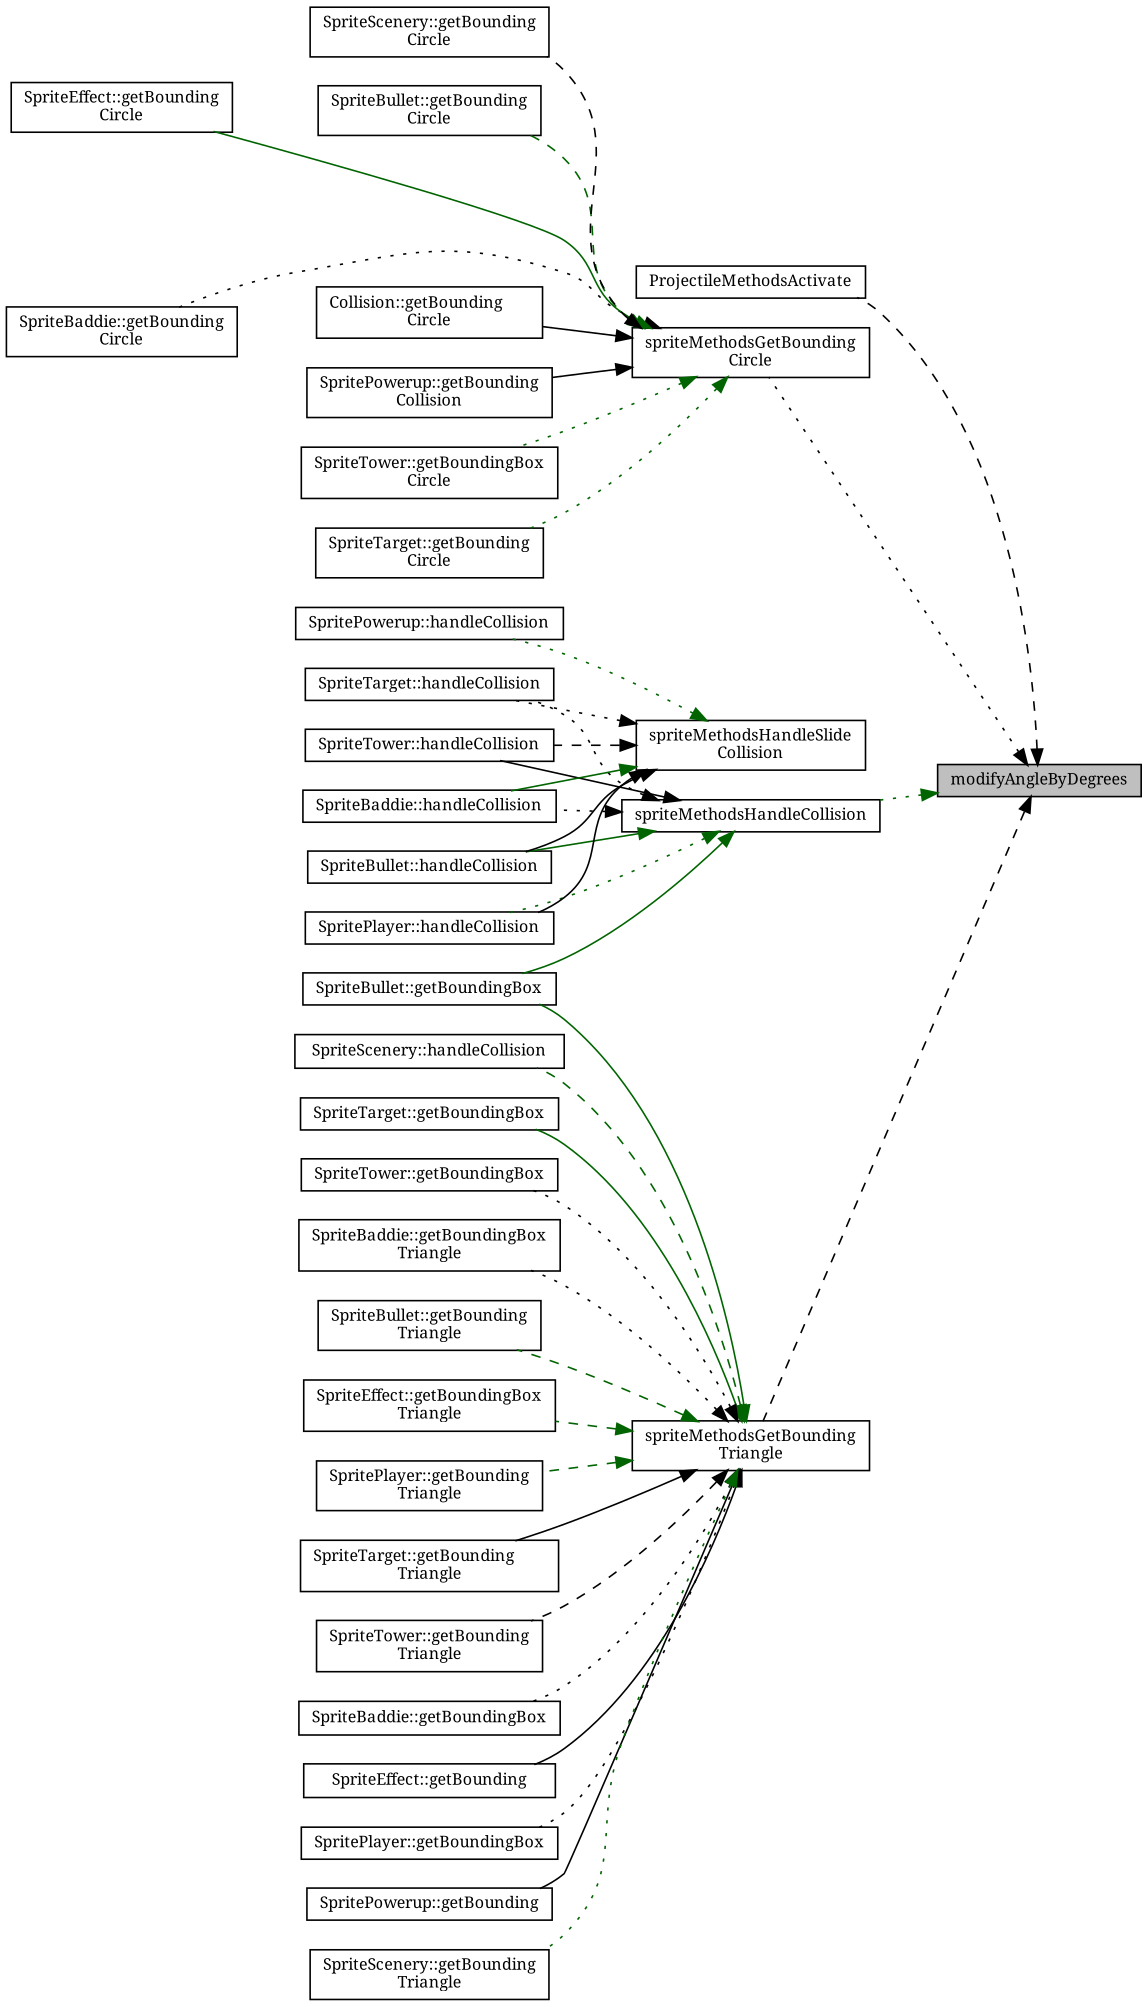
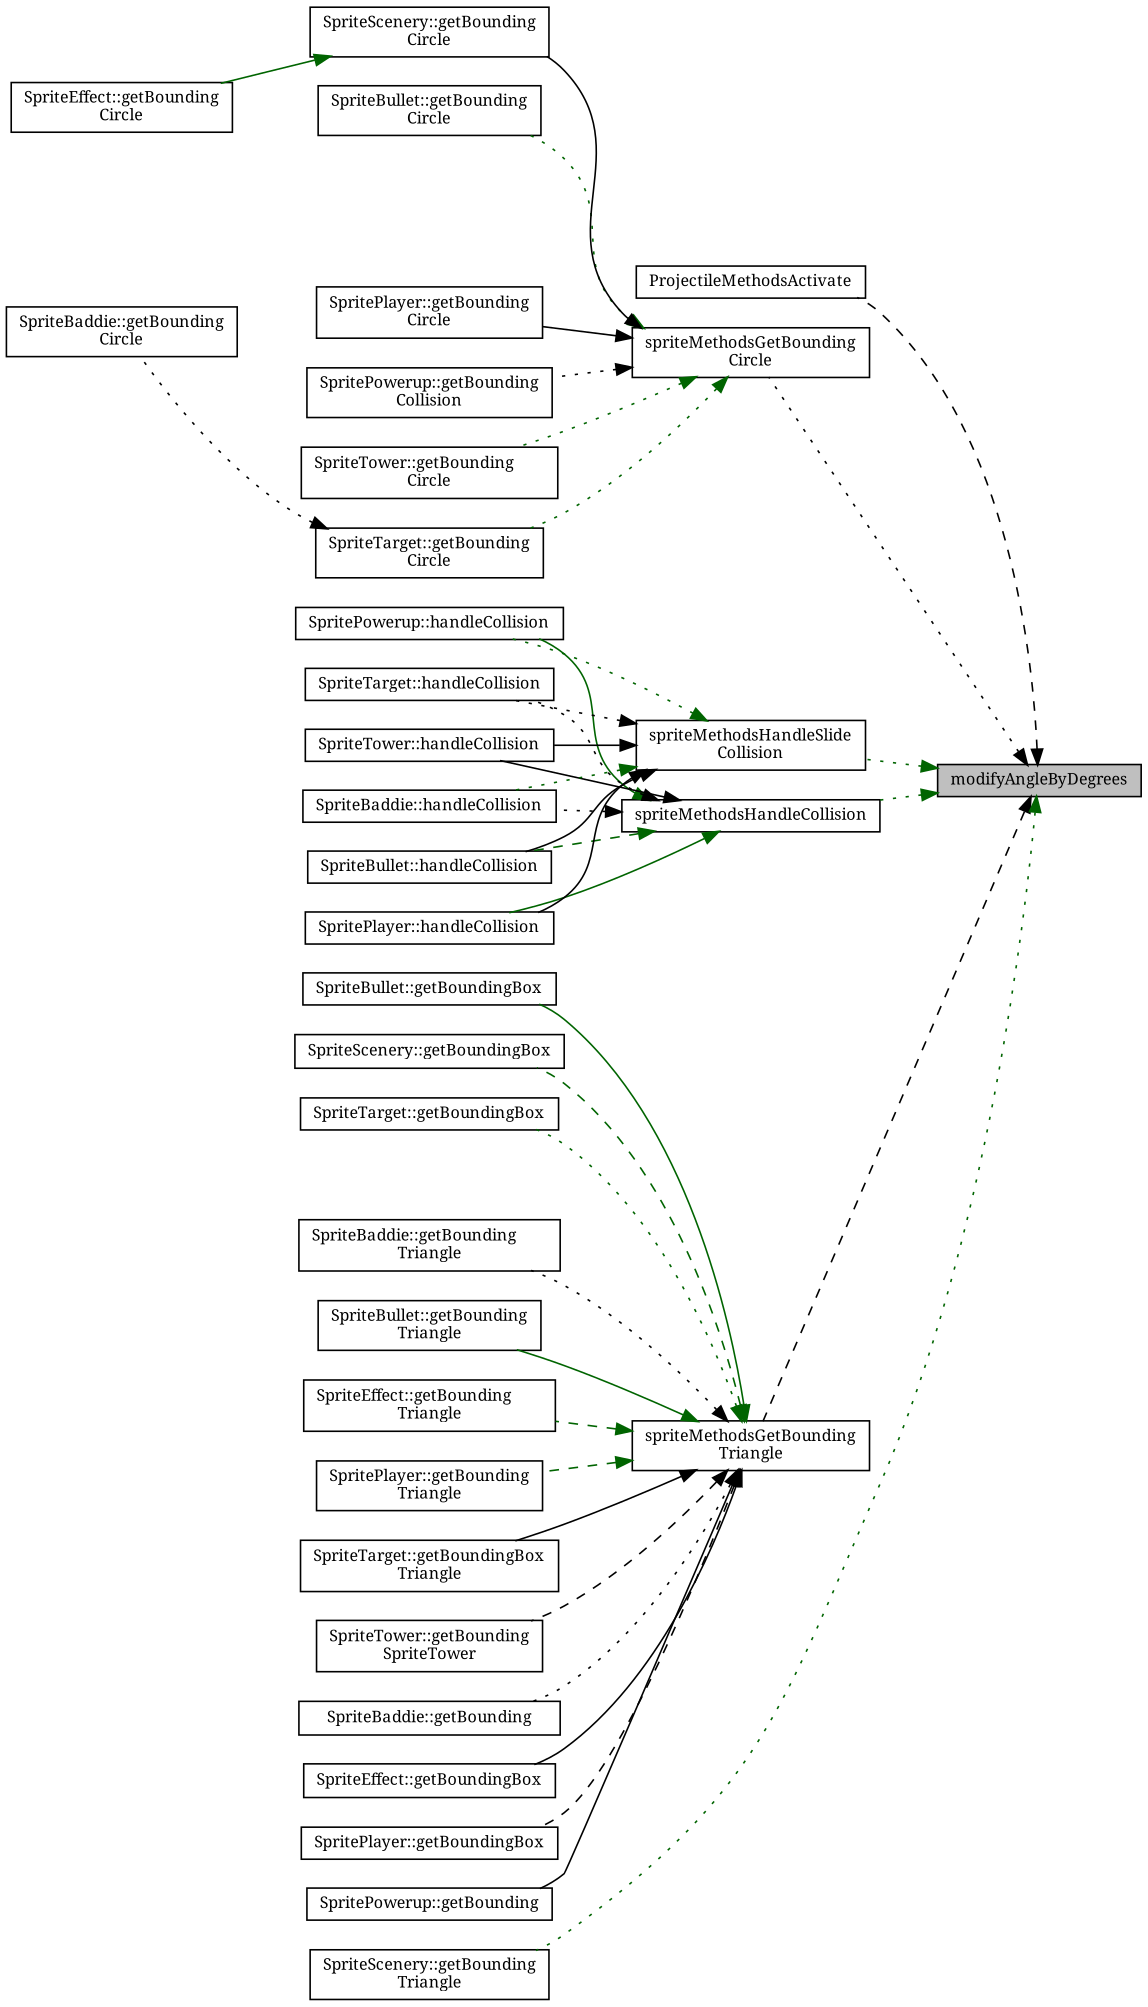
edge "SpriteScenery::getBounding Circle" -> "spriteMethodsGetBounding Circle": style dashed -> solid
edge "SpriteBullet::getBounding Circle" -> "spriteMethodsGetBounding Circle": style dashed -> dotted
edge "SpriteEffect::getBounding Circle" -> "spriteMethodsGetBounding Circle": now "SpriteEffect::getBounding Circle" -> "SpriteScenery::getBounding Circle"
edge "SpriteBaddie::getBounding Circle" -> "spriteMethodsGetBounding Circle": now "SpriteBaddie::getBounding Circle" -> "SpriteTarget::getBounding Circle"
node "Collision::getBounding Circle": label "Collision::getBounding Circle" -> "SpritePlayer::getBounding Circle"
edge "SpritePowerup::getBounding Collision" -> "spriteMethodsGetBounding Circle": style solid -> dotted
node "SpriteTower::getBoundingBox Circle": label "SpriteTower::getBoundingBox Circle" -> "SpriteTower::getBounding Circle"
edge "SpriteTower::handleCollision" -> "spriteMethodsHandleSlide Collision": style dashed -> solid
edge "spriteMethodsHandleSlide Collision" -> "modifyAngleByDegrees": added
edge "SpriteBaddie::handleCollision" -> "spriteMethodsHandleSlide Collision": style solid -> dotted
edge "SpriteBullet::handleCollision" -> "spriteMethodsHandleCollision": style solid -> dashed
edge "SpritePlayer::handleCollision" -> "spriteMethodsHandleCollision": style dotted -> solid
edge "SpriteBullet::getBoundingBox" -> "spriteMethodsHandleCollision": now "SpritePowerup::handleCollision" -> "spriteMethodsHandleCollision"
node "SpriteScenery::handleCollision": label "SpriteScenery::handleCollision" -> "SpriteScenery::getBoundingBox"
node "SpriteTower::getBoundingBox": removed
node "SpriteBaddie::getBoundingBox Triangle": label "SpriteBaddie::getBoundingBox Triangle" -> "SpriteBaddie::getBounding Triangle"
edge "SpriteTarget::getBoundingBox" -> "spriteMethodsGetBounding Triangle": style solid -> dotted
edge "SpriteBullet::getBounding Triangle" -> "spriteMethodsGetBounding Triangle": style dashed -> solid
node "SpriteEffect::getBoundingBox Triangle": label "SpriteEffect::getBoundingBox Triangle" -> "SpriteEffect::getBounding Triangle"
node "SpriteTarget::getBounding Triangle": label "SpriteTarget::getBounding Triangle" -> "SpriteTarget::getBoundingBox Triangle"
node "SpriteTower::getBounding Triangle": label "SpriteTower::getBounding Triangle" -> "SpriteTower::getBounding SpriteTower"
edge "SpritePlayer::getBoundingBox" -> "spriteMethodsGetBounding Triangle": style dotted -> dashed
node "SpriteBaddie::getBoundingBox": label "SpriteBaddie::getBoundingBox" -> "SpriteBaddie::getBounding"
node "SpriteEffect::getBounding": label "SpriteEffect::getBounding" -> "SpriteEffect::getBoundingBox"
edge "SpriteScenery::getBounding Triangle" -> "spriteMethodsGetBounding Triangle": now "SpriteScenery::getBounding Triangle" -> "modifyAngleByDegrees"
